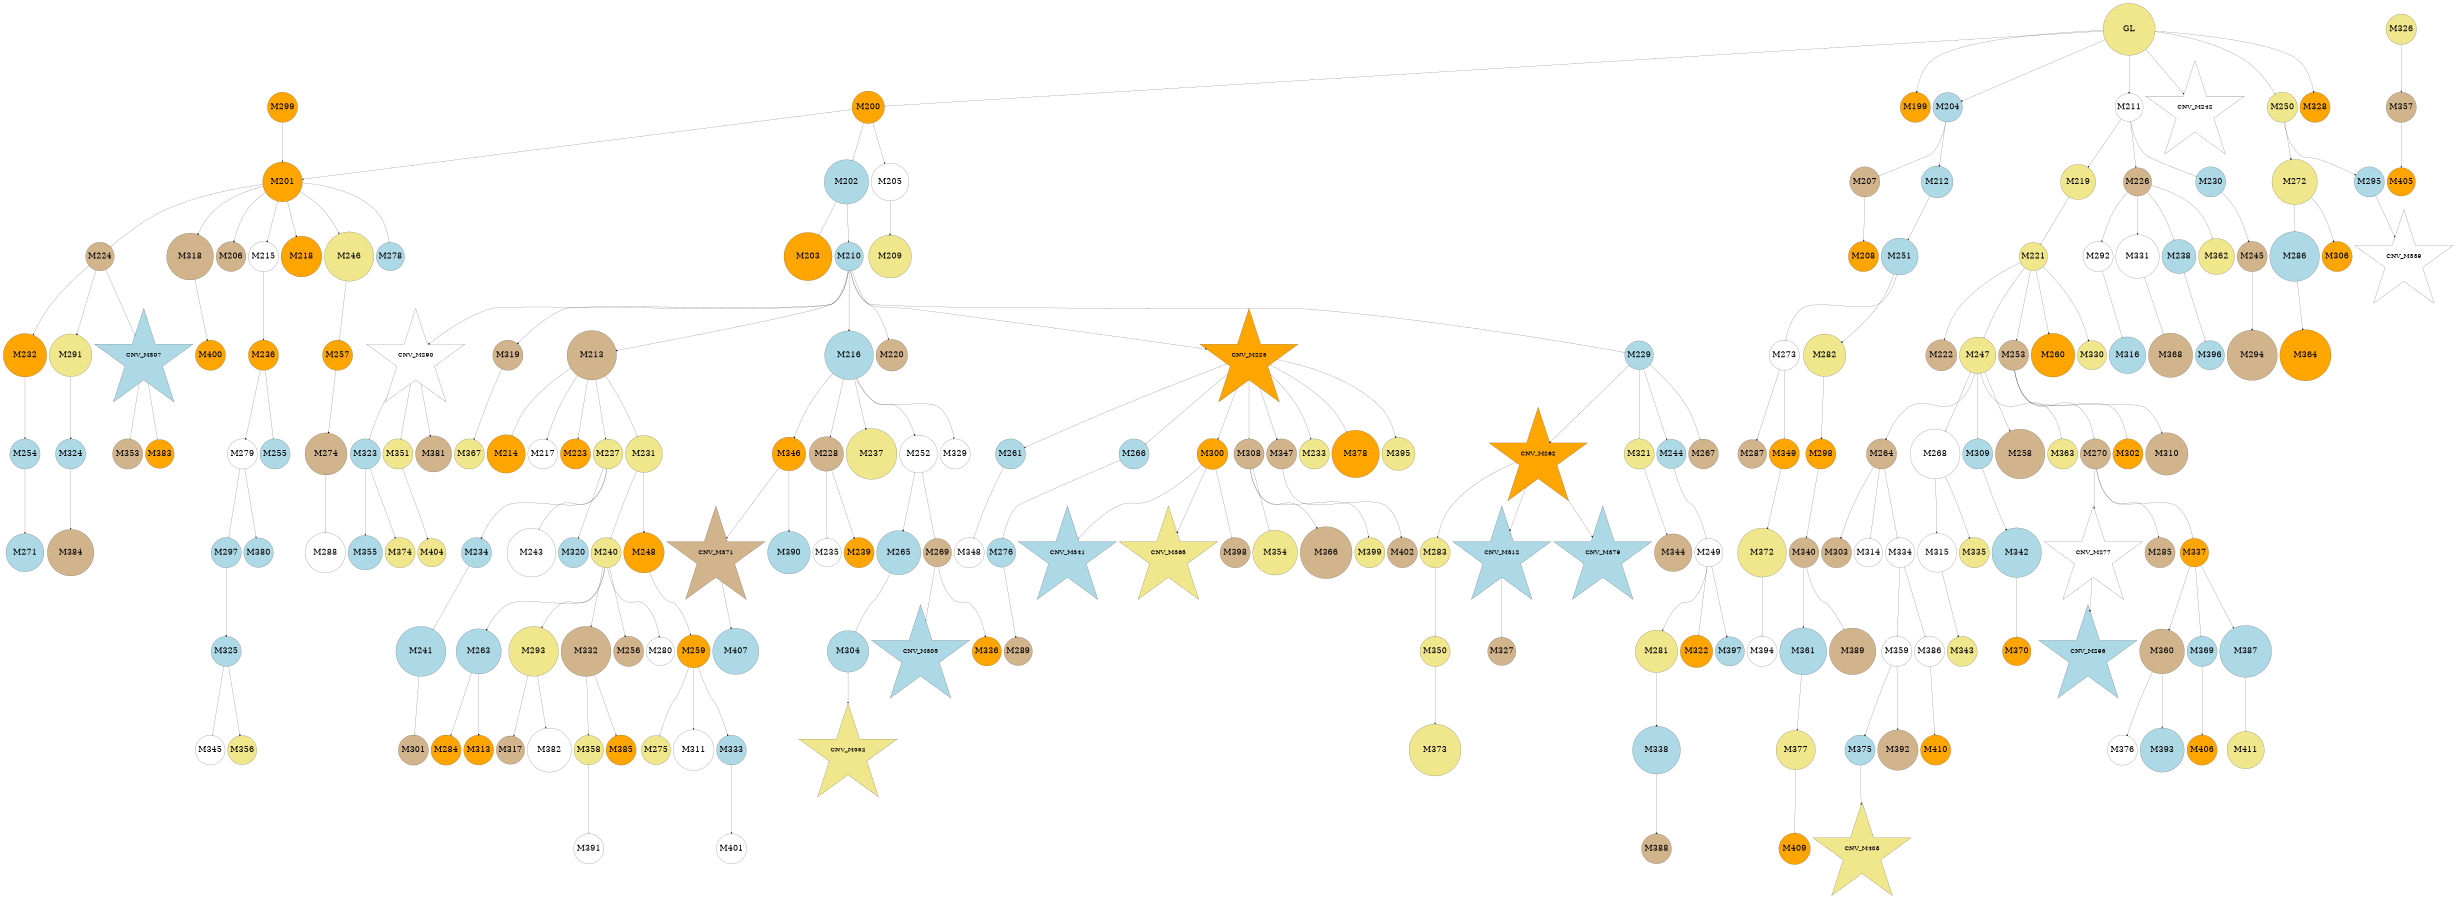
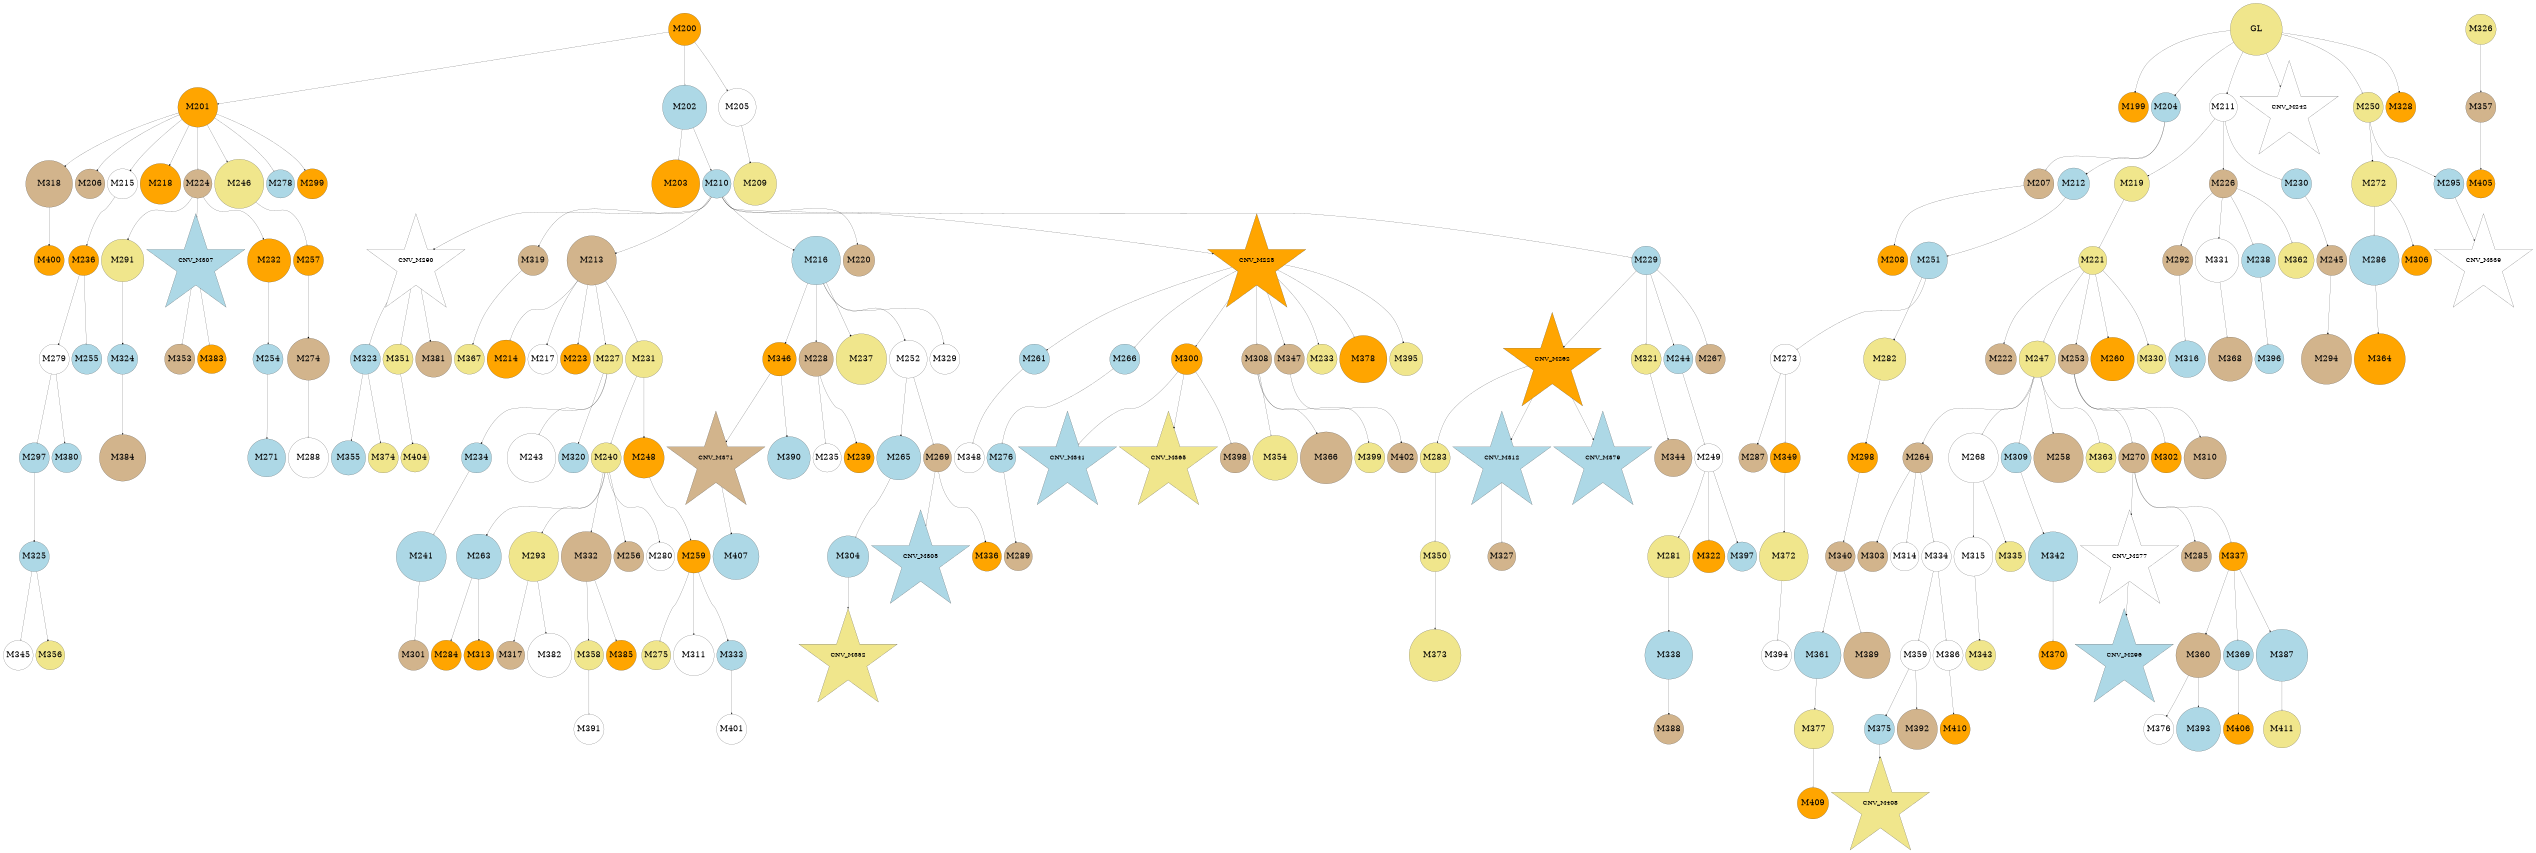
edge "GL" -> "M200": removed
edge "M299" -> "M201": reversed
node "M292": fillcolor white -> tan
